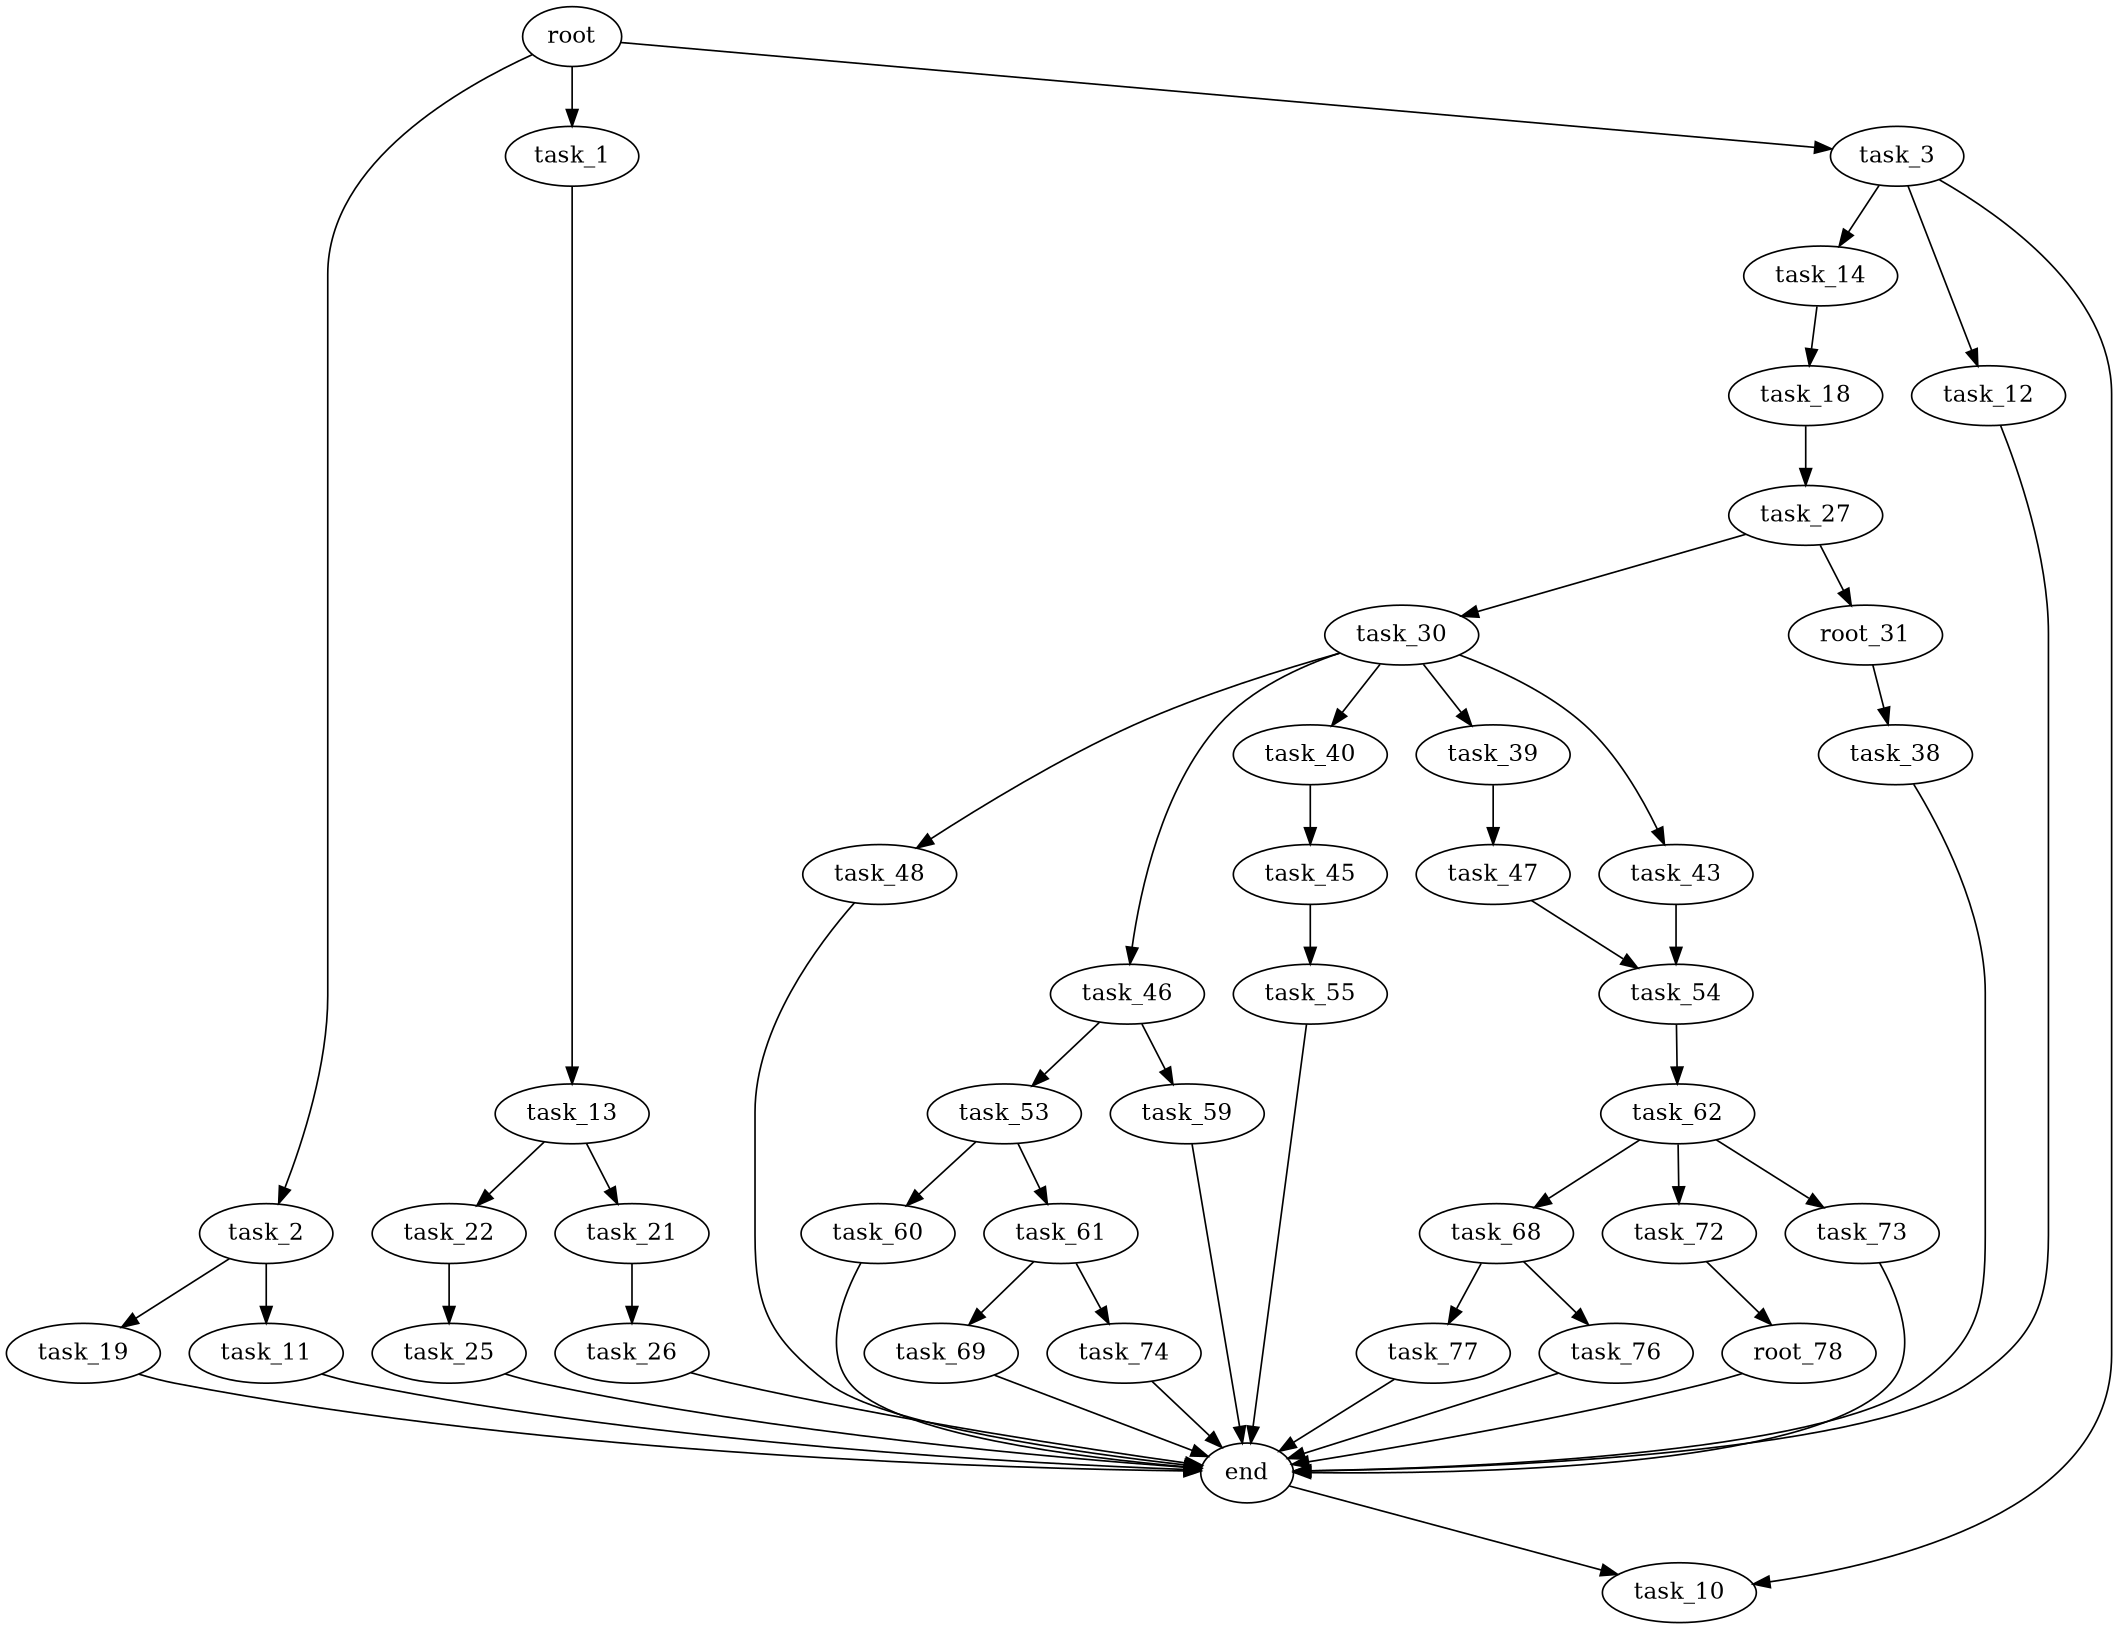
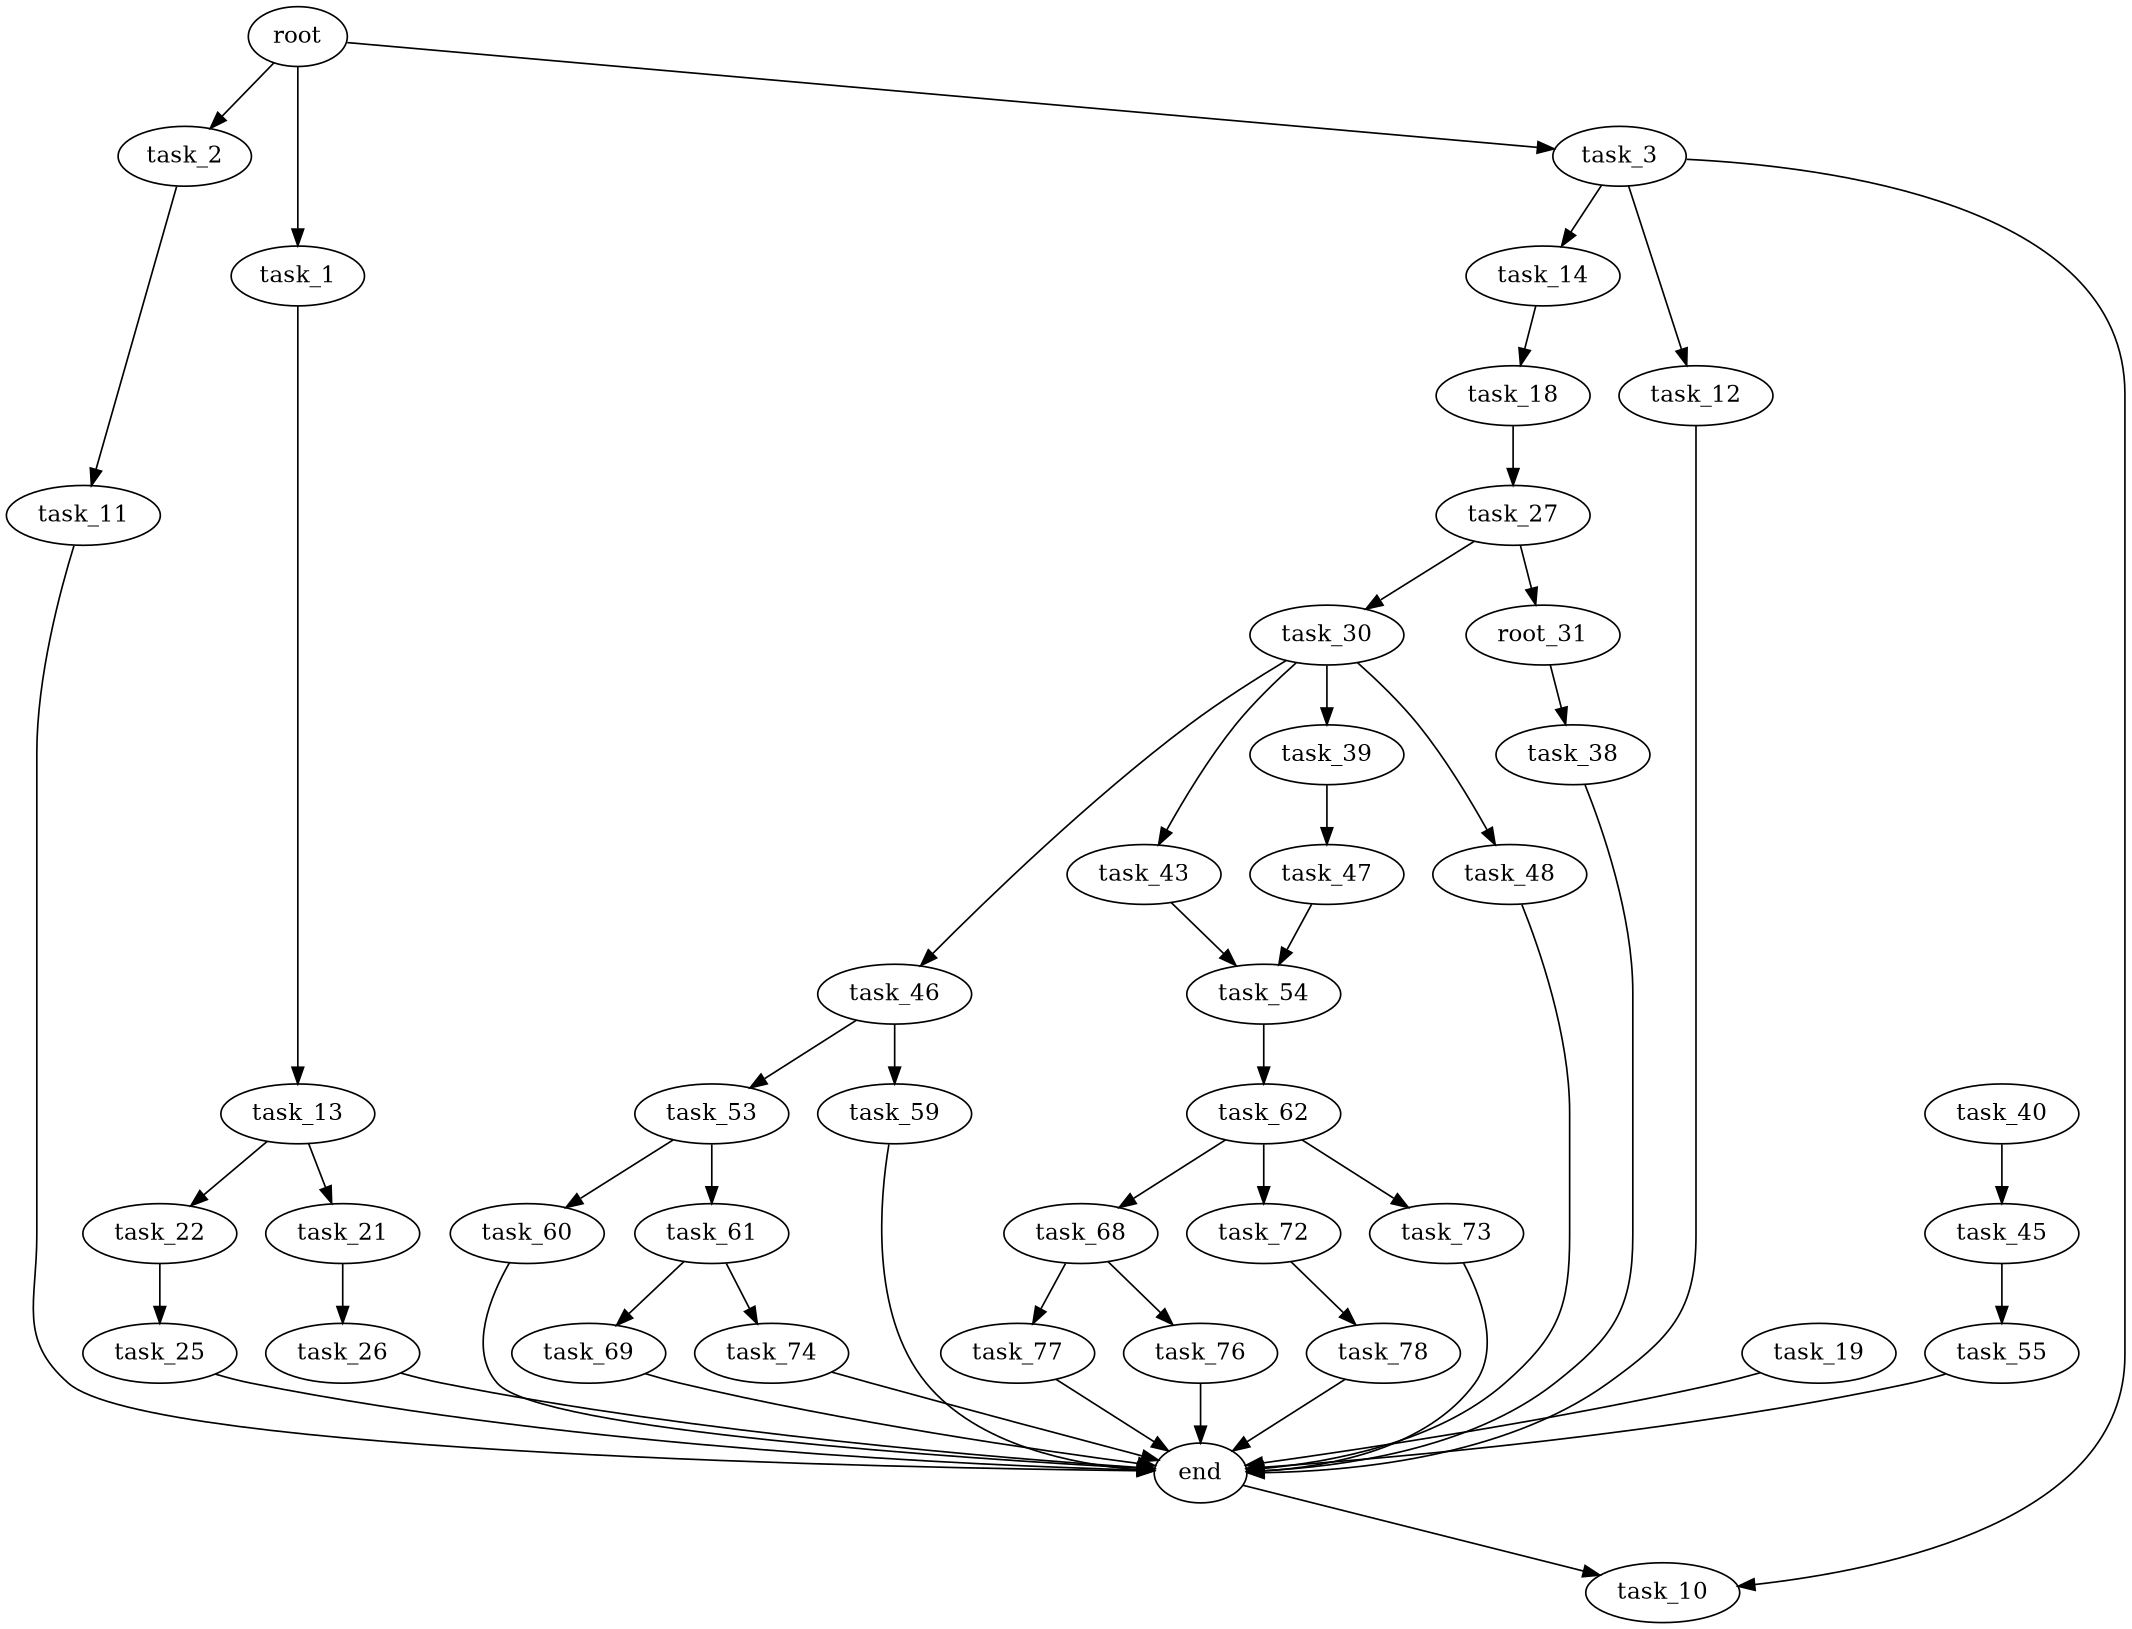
edge "task_30" -> "task_40": removed
edge "task_2" -> "task_19": removed
node "root_78": label "root_78" -> "task_78"
